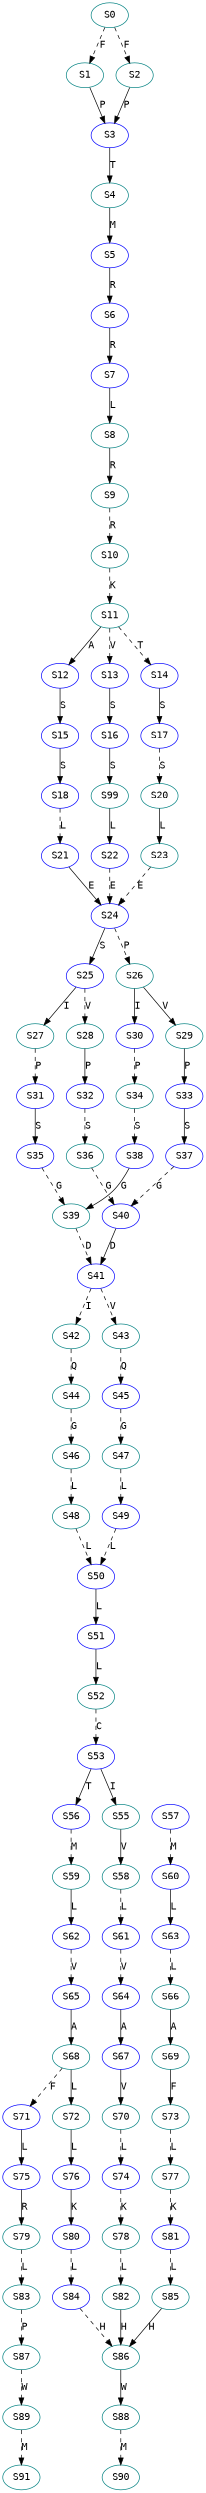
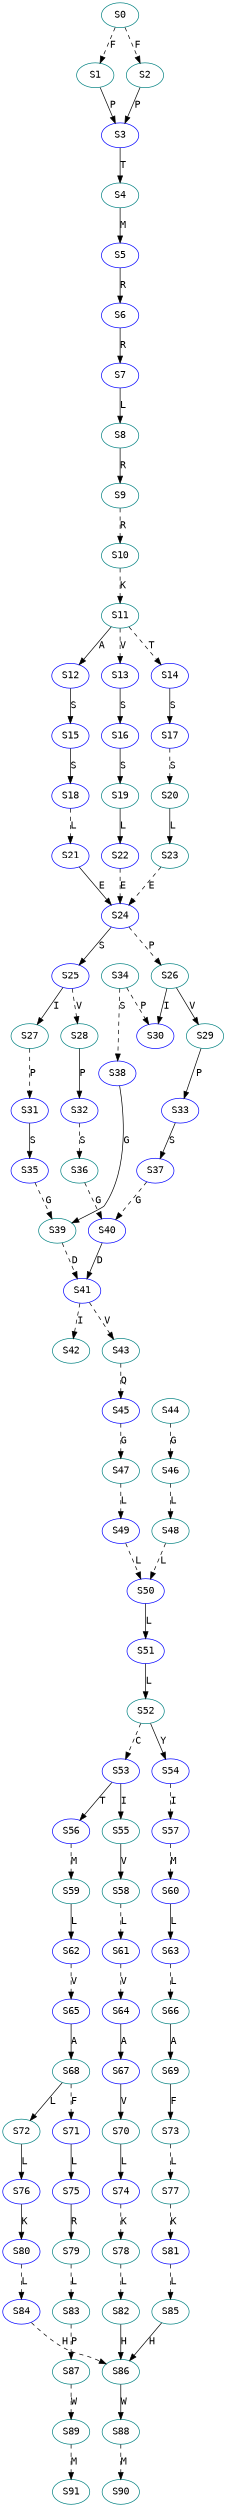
node "S99": label "S99" -> "S19"
edge "S30" -> "S34": reversed
edge "S42" -> "S44": removed, label "Q"
node "S54": added
edge "S70" -> "S74": style dashed -> solid
